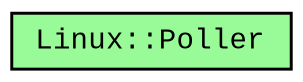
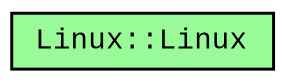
node "Linux::Poller": label "Linux::Poller" -> "Linux::Linux"
